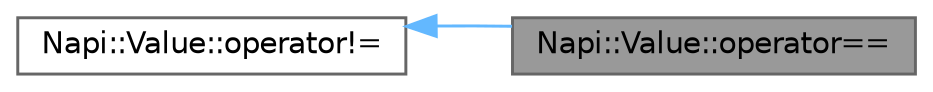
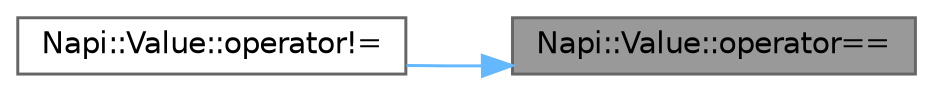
edge "Napi::Value::operator==" -> "Napi::Value::operator!=": reversed
